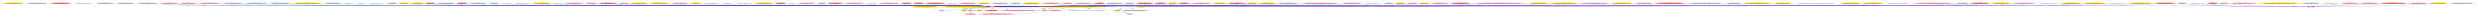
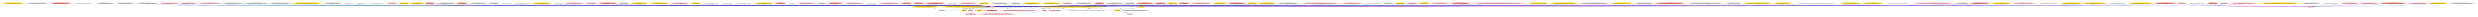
node "path: /Device/HarddiskVolume2/WINDOWS/System32/tapiperf.dll": fillcolor lightpink -> gold
